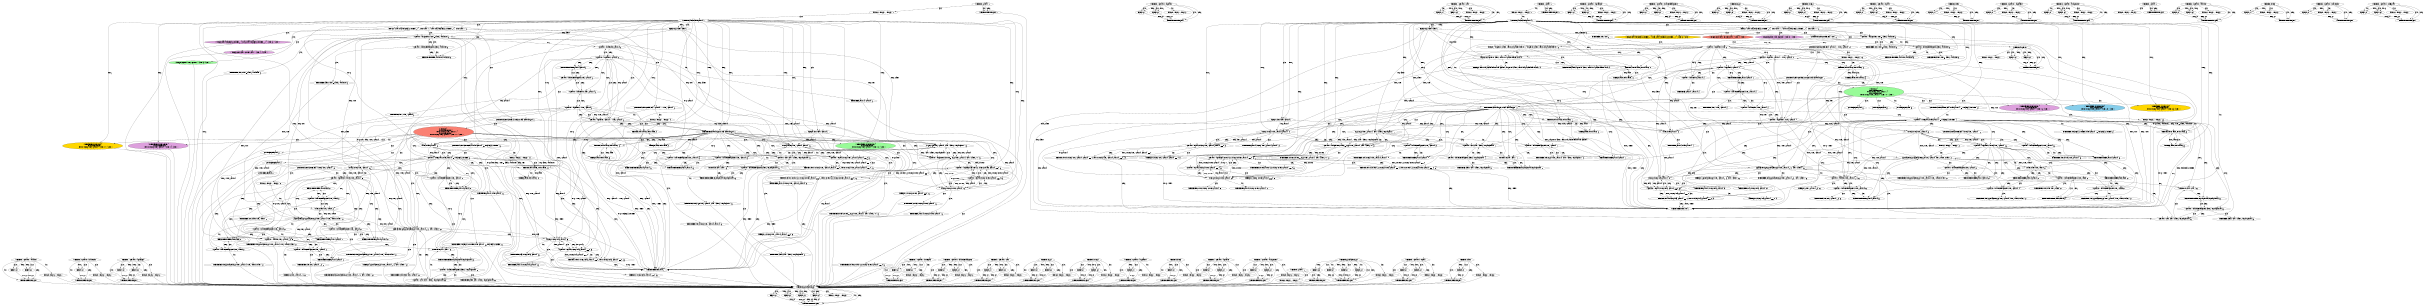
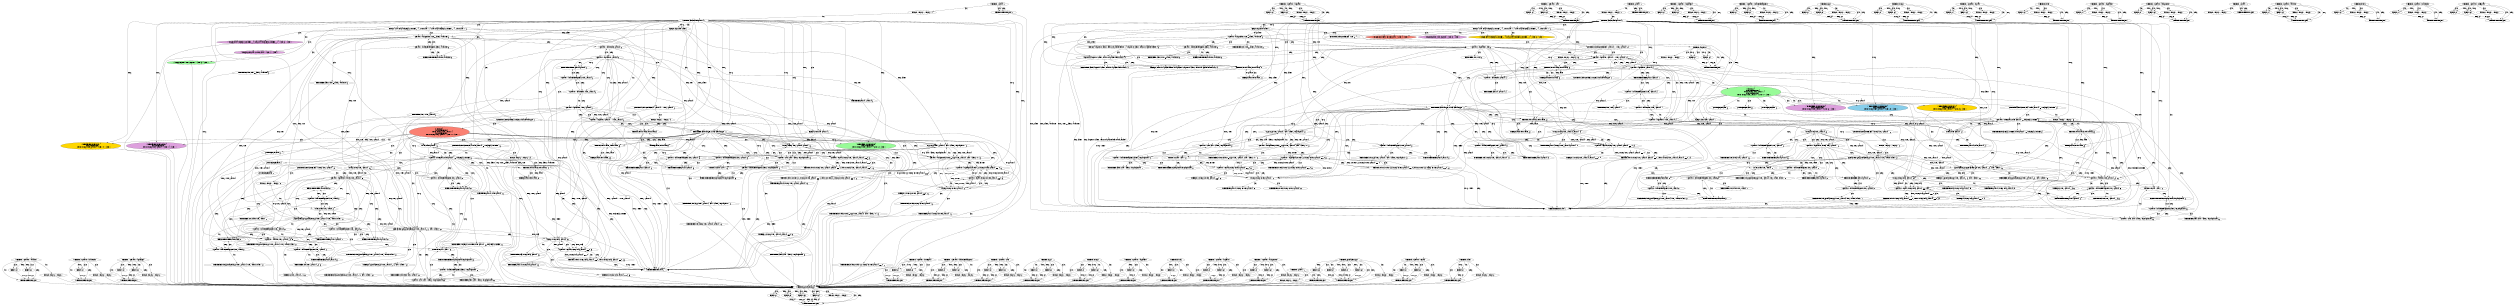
edge "(IDENTIFIER,user,!user)" -> "(<operator>.logicalNot,!user)": reversed
